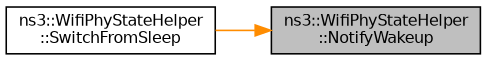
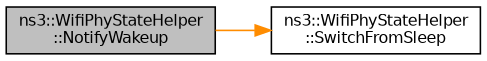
edge "ns3::WifiPhyStateHelper ::SwitchFromSleep" -> "ns3::WifiPhyStateHelper ::NotifyWakeup": reversed
